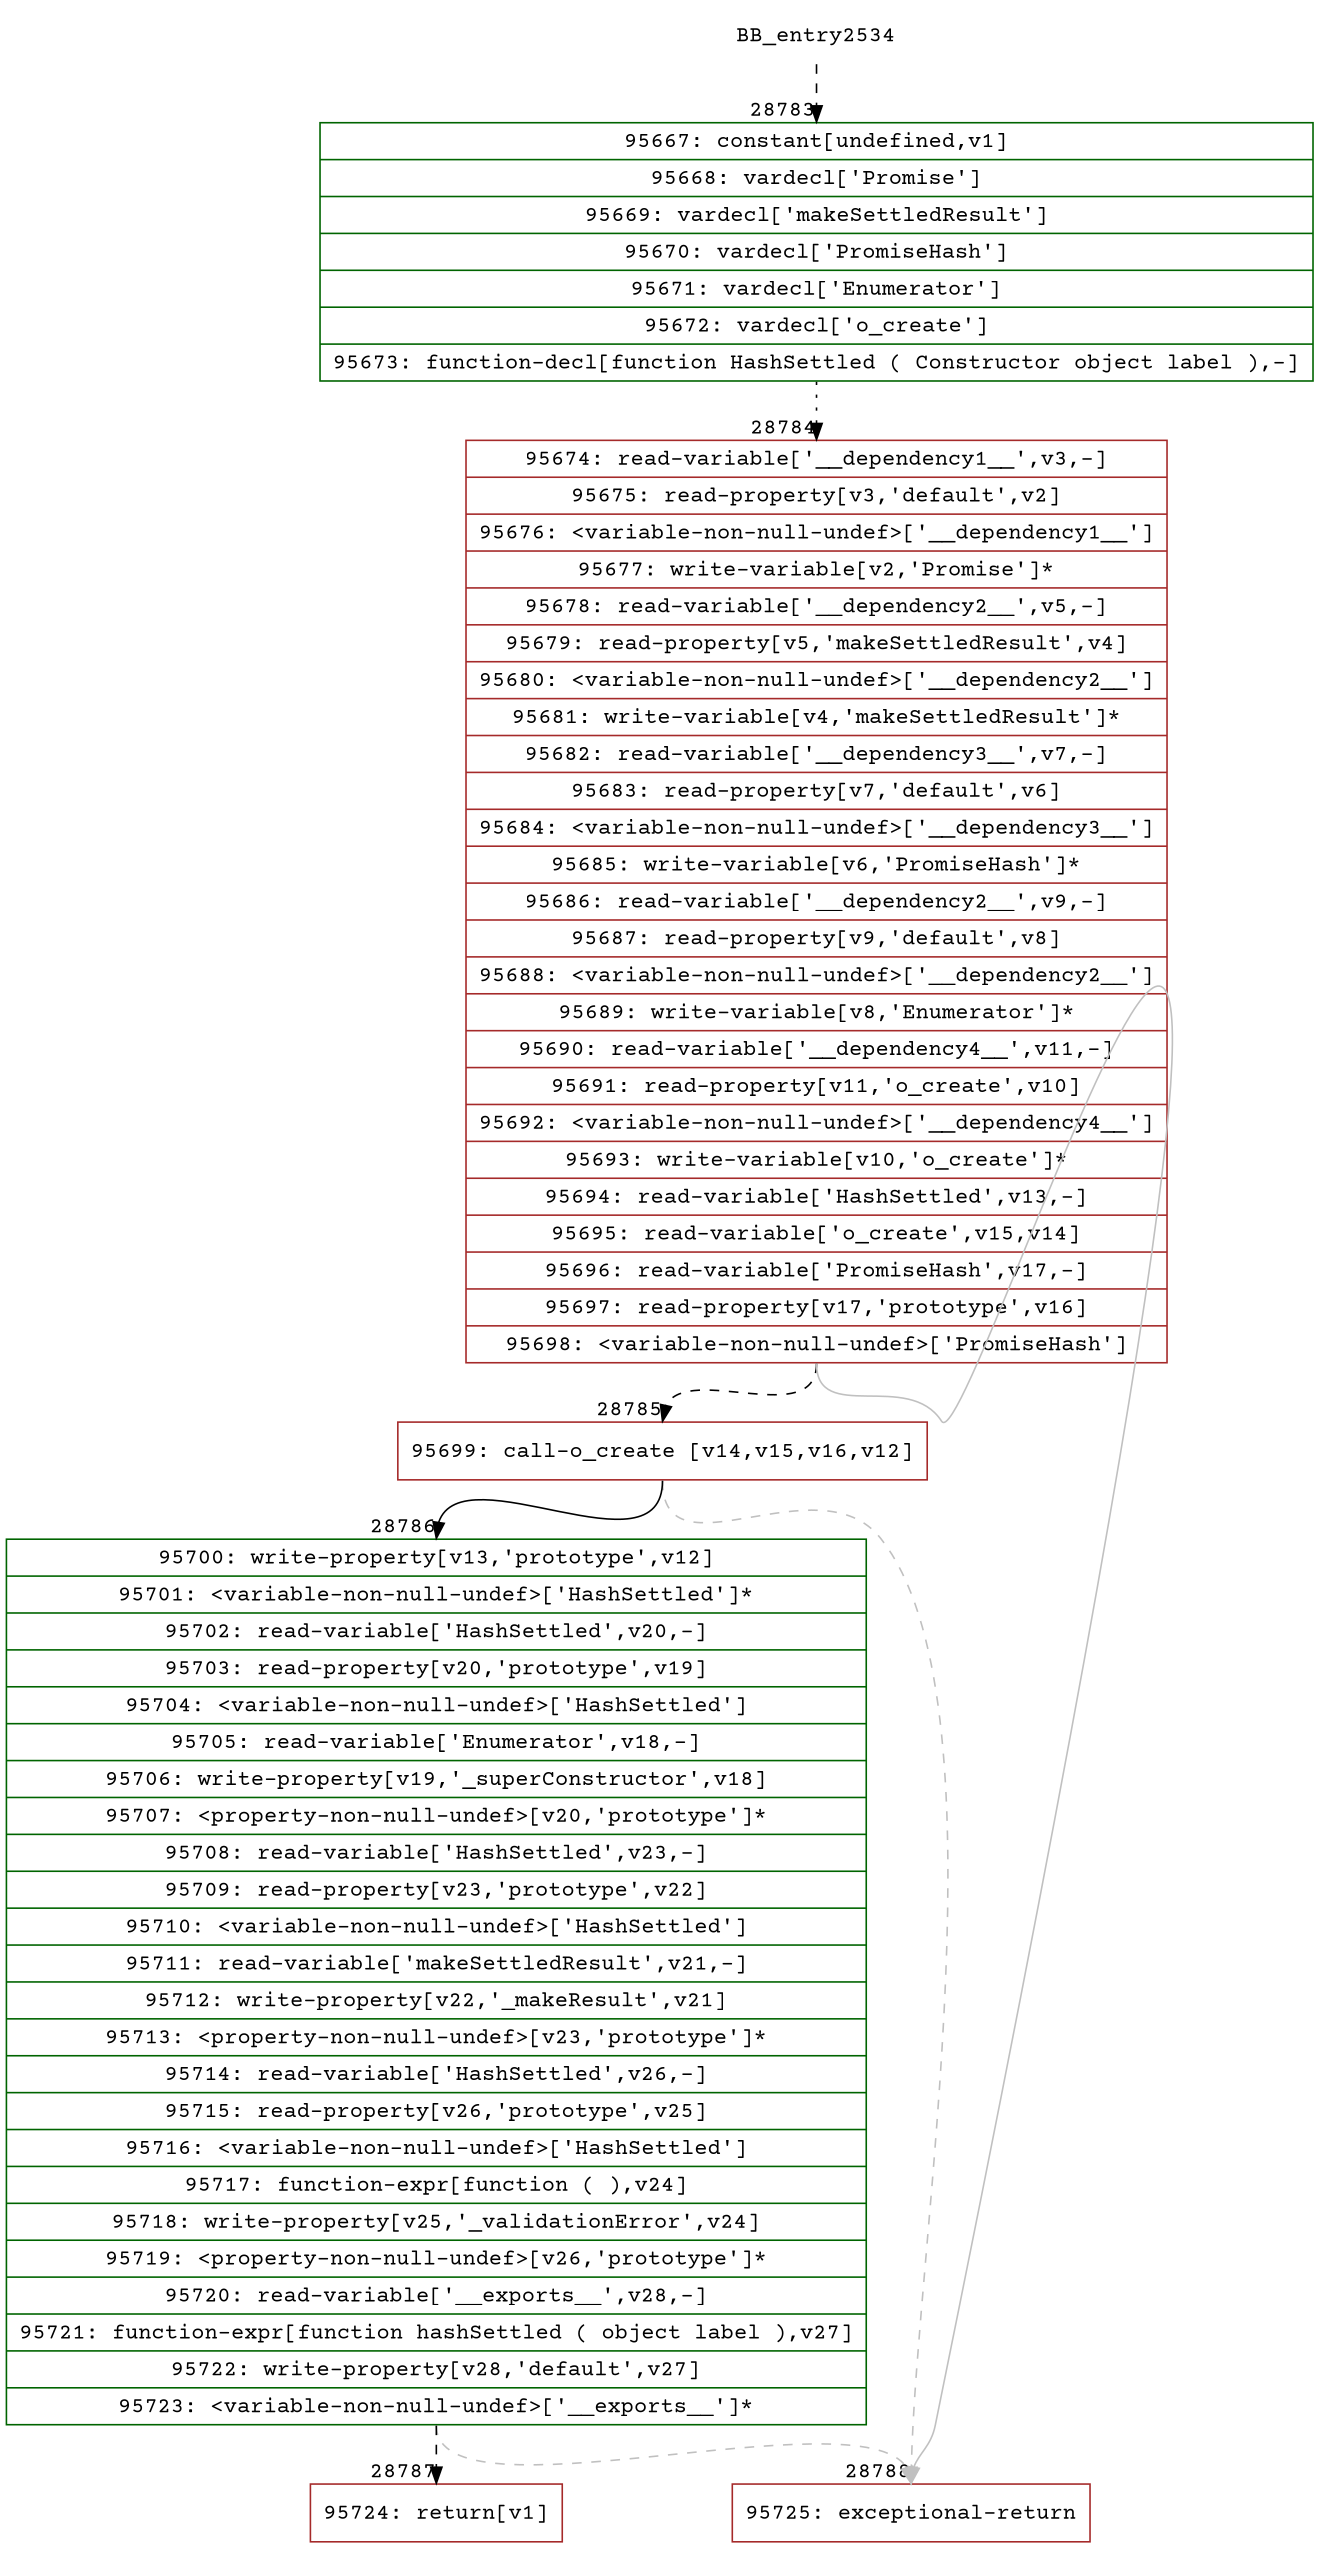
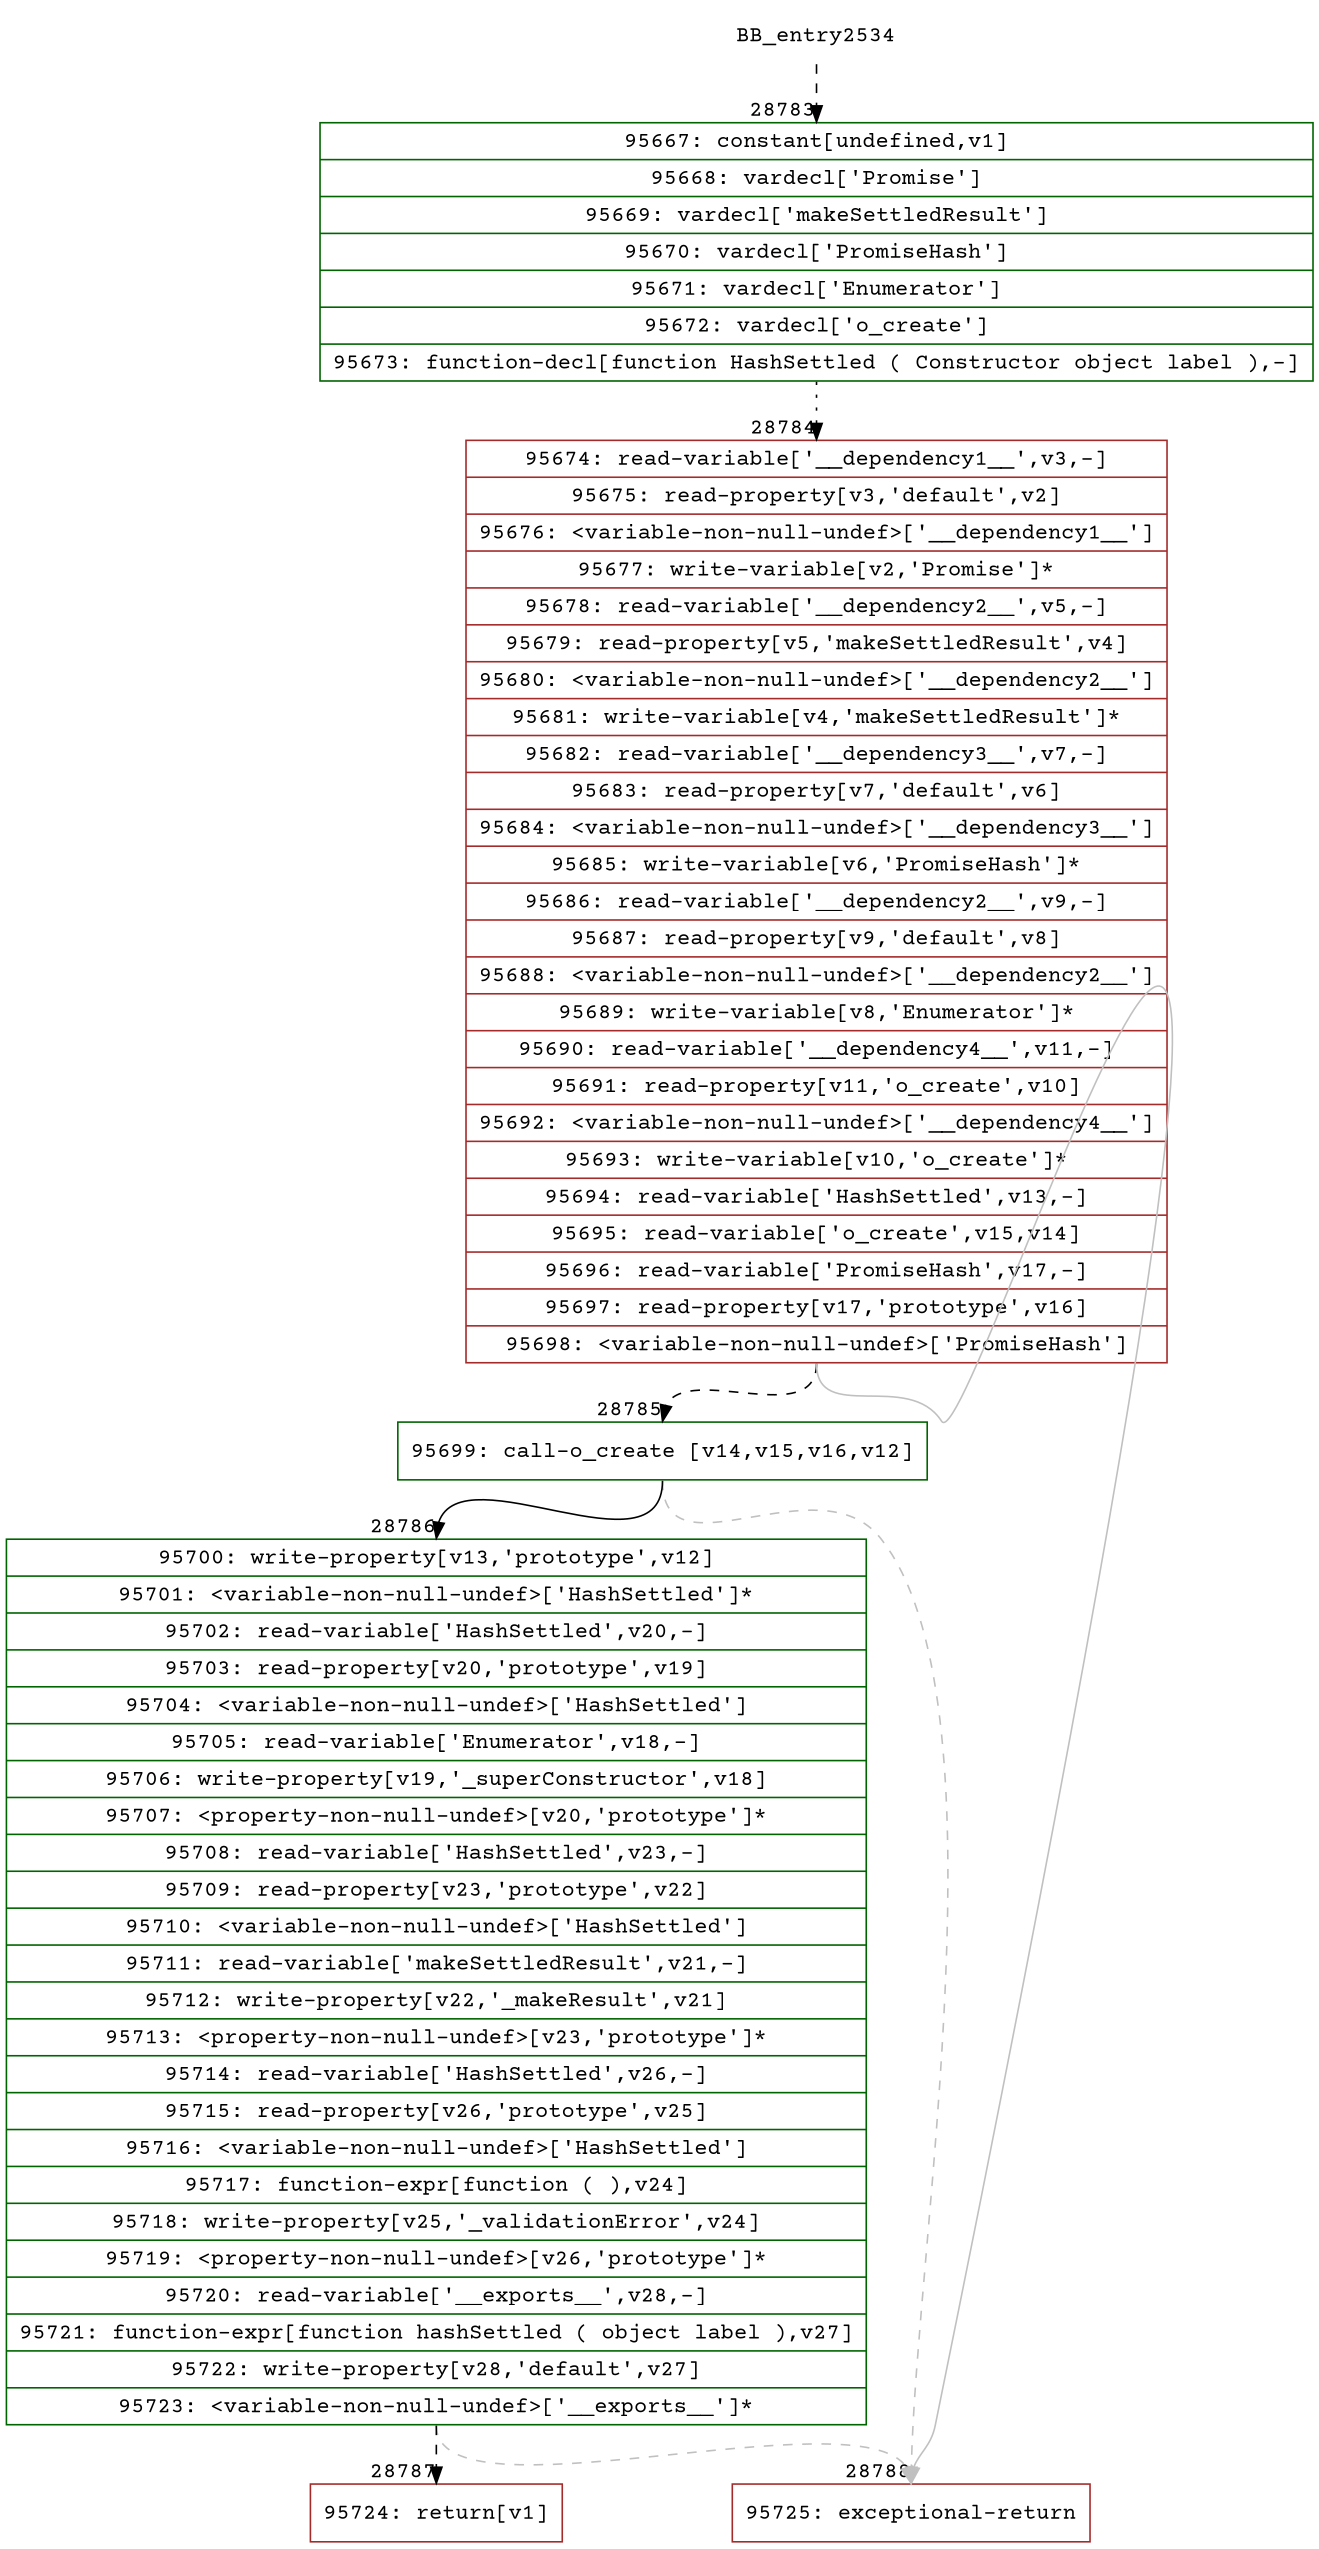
node "95699: call-o_create [v14,v15,v16,v12]": color brown -> darkgreen
